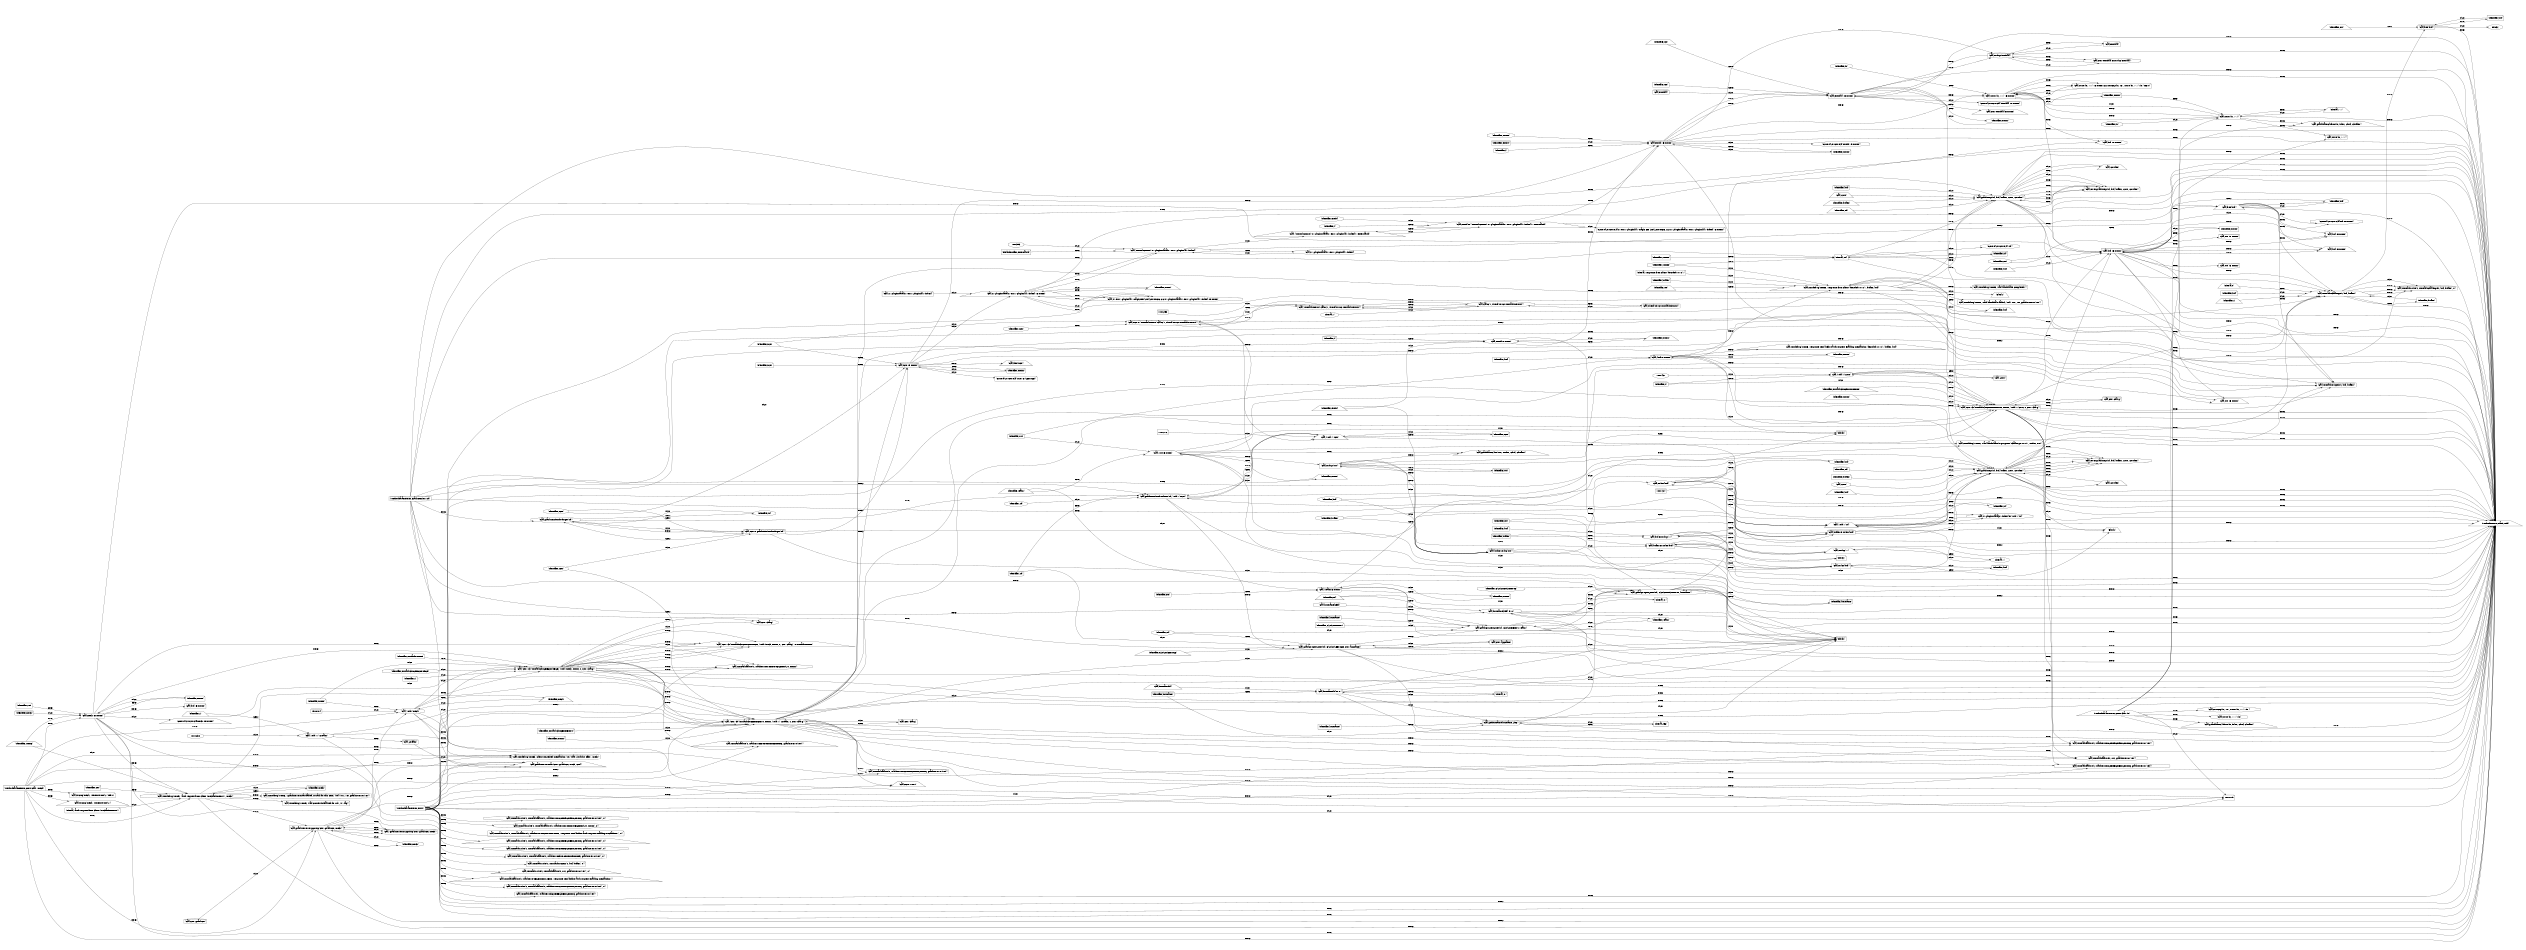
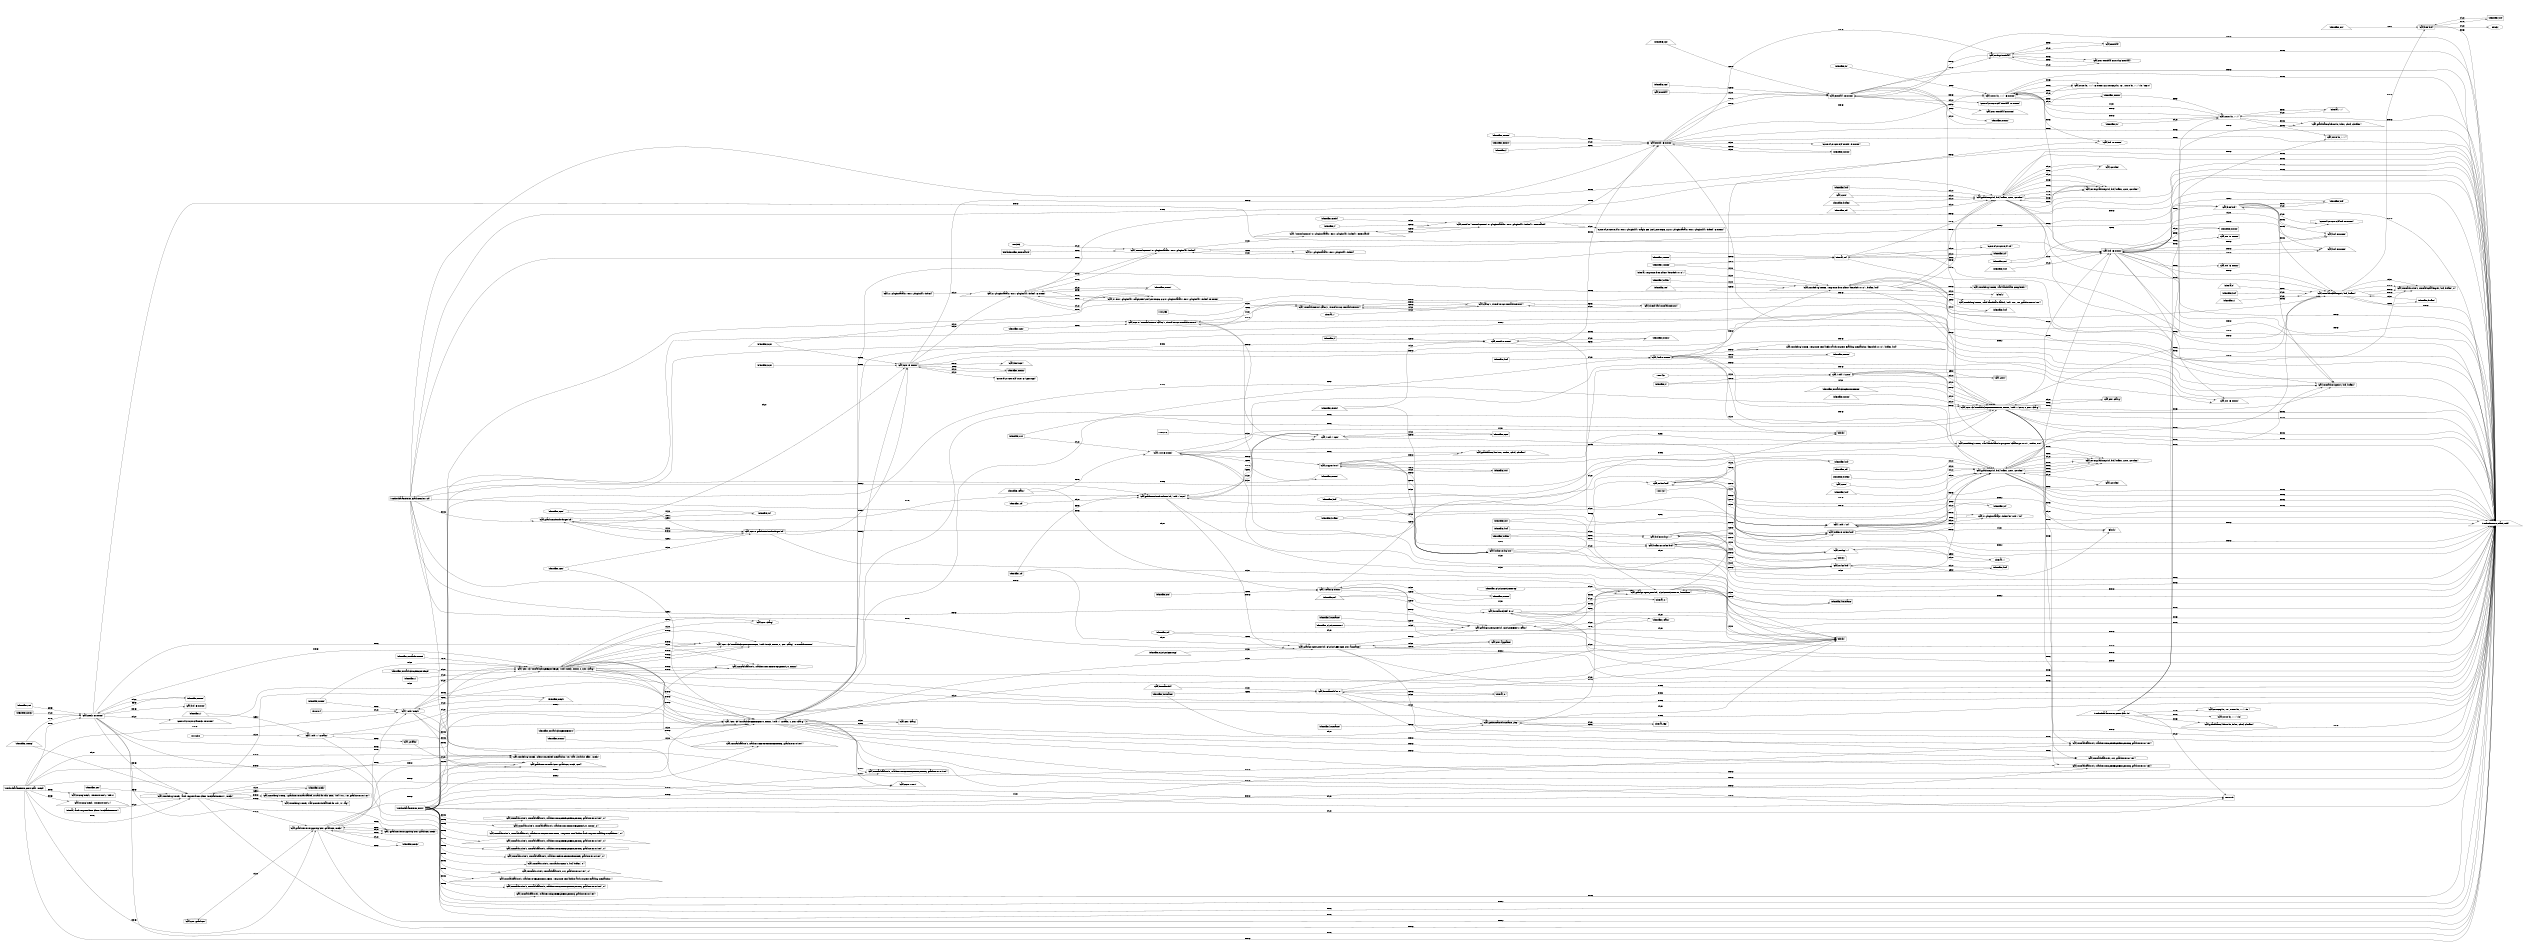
node "(Call,sizeof(struct _sx_sasl_sess_st))": label "(Call,sizeof(struct _sx_sasl_sess_st))" -> "(Call,sizeof(sasl _sx_sasl_sess_st))"
node "(Call,strdup(out))": label "(Call,strdup(out))" -> "(Call,support(out))"
node "(Call,hostname[255])": removed
